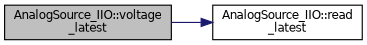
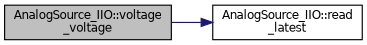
node "AnalogSource_IIO::voltage _latest": label "AnalogSource_IIO::voltage _latest" -> "AnalogSource_IIO::voltage _voltage"
